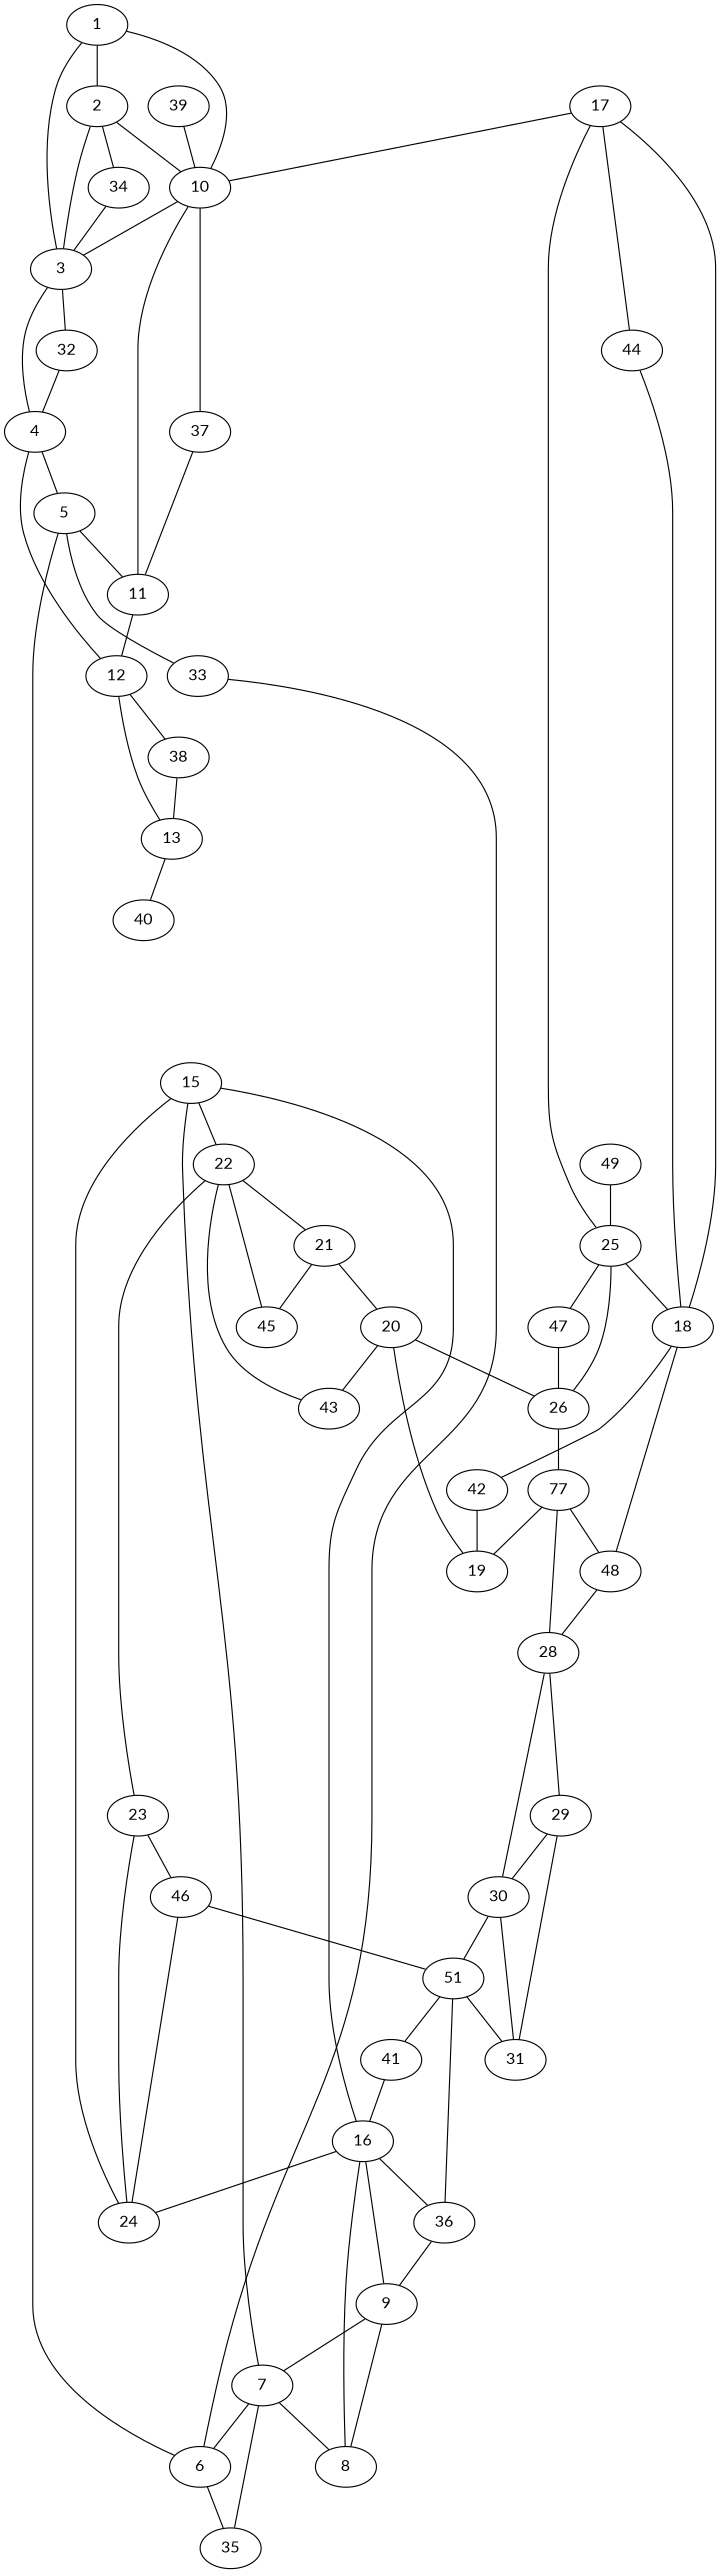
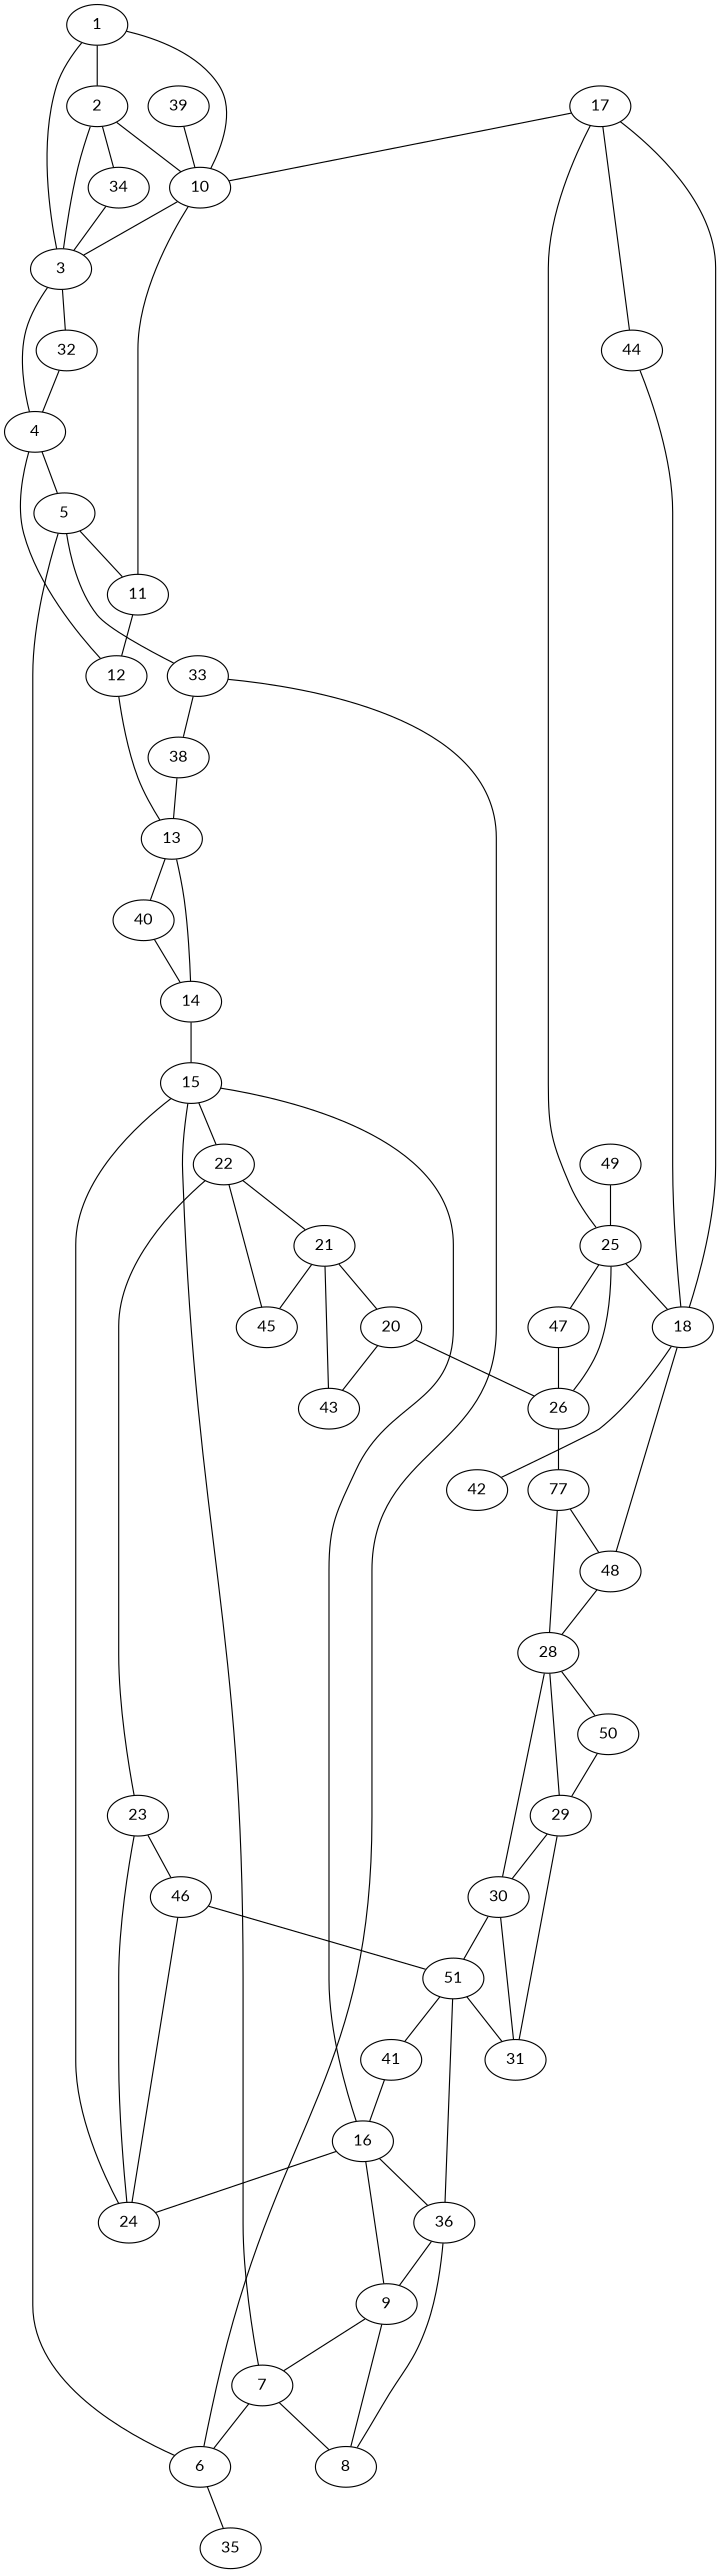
node "37": removed
edge "12" -- "38": now "33" -- "38"
node "14": added
edge "22" -- "43": now "21" -- "43"
node "19": removed
node "50": added
edge "16" -- "8": now "36" -- "8"
edge "7" -- "35": removed
